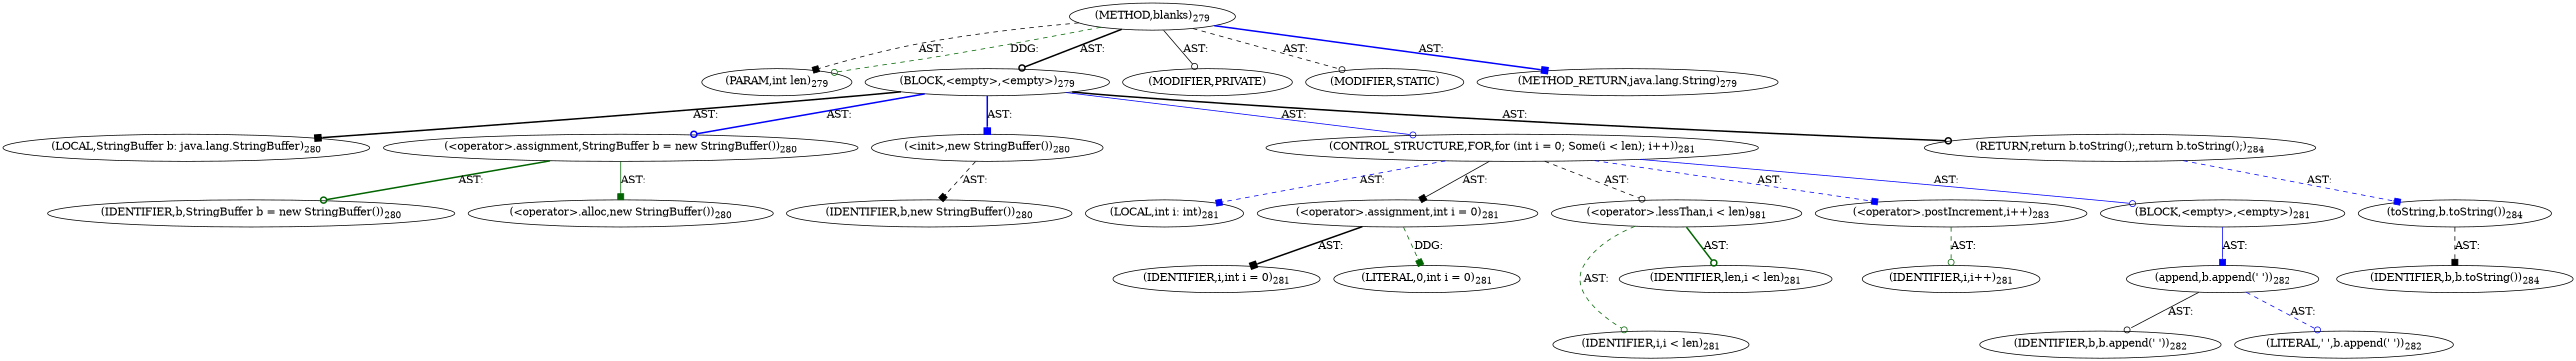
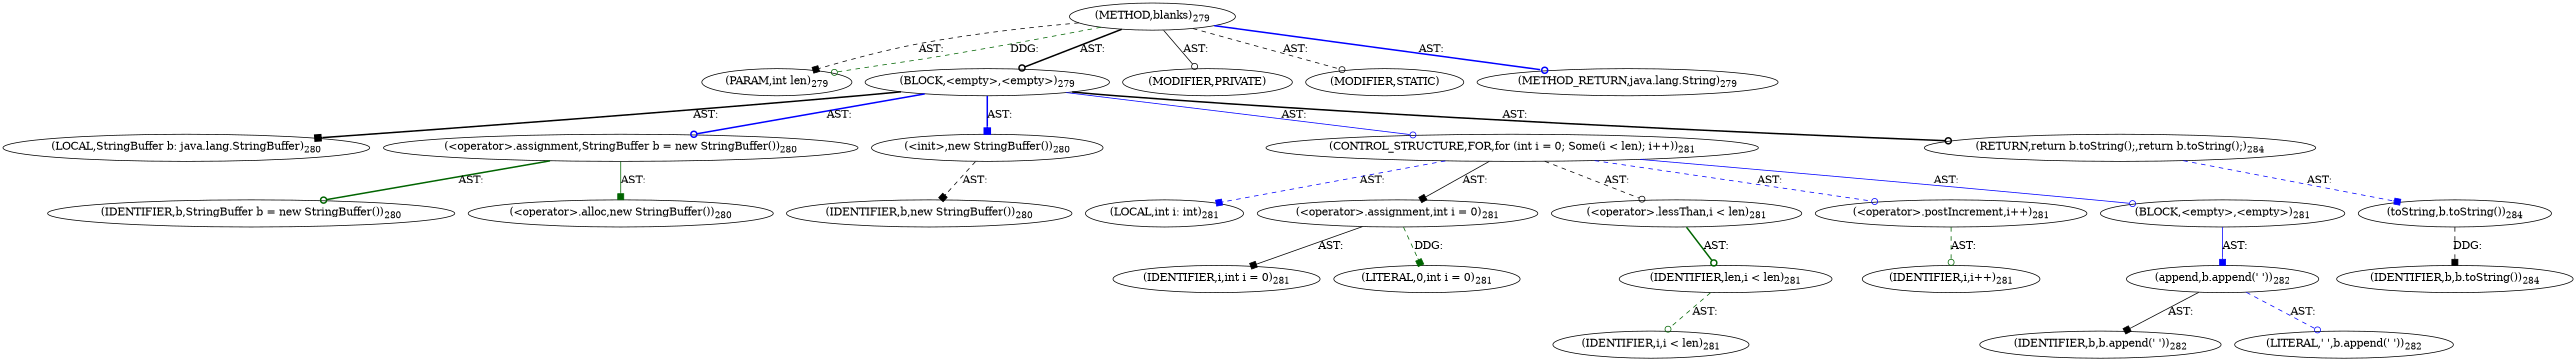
edge "(METHOD,blanks)" -> "(METHOD_RETURN,java.lang.String)": arrowhead box -> odot
edge "(CONTROL_STRUCTURE,FOR,for (int i = 0; Some(i < len); i++))" -> "(<operator>.postIncrement,i++)": arrowhead box -> odot
node "(<operator>.lessThan,i < len)": text "981" -> "281"
node "(<operator>.postIncrement,i++)": text "283" -> "281"
edge "(<operator>.assignment,int i = 0)" -> "(IDENTIFIER,i,int i = 0)": style bold -> solid
edge "(toString,b.toString())" -> "(IDENTIFIER,b,b.toString())": label "AST: " -> "DDG: "
edge "(<operator>.lessThan,i < len)" -> "(IDENTIFIER,i,i < len)": now "(IDENTIFIER,len,i < len)" -> "(IDENTIFIER,i,i < len)"
edge "(append,b.append(' '))" -> "(IDENTIFIER,b,b.append(' '))": arrowhead odot -> box
